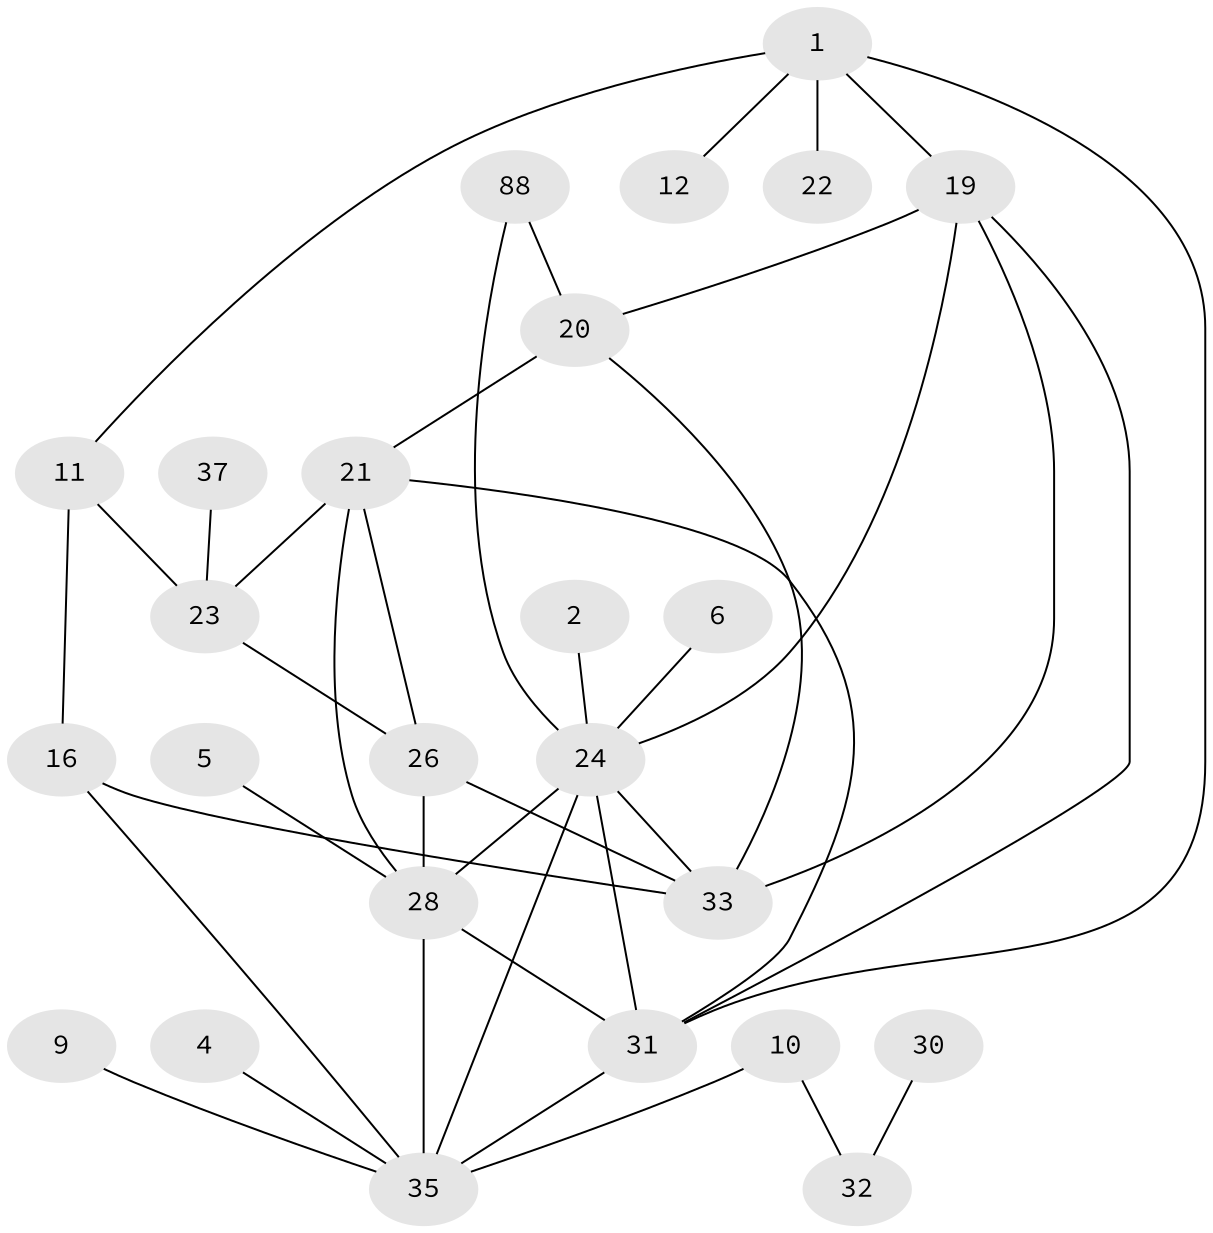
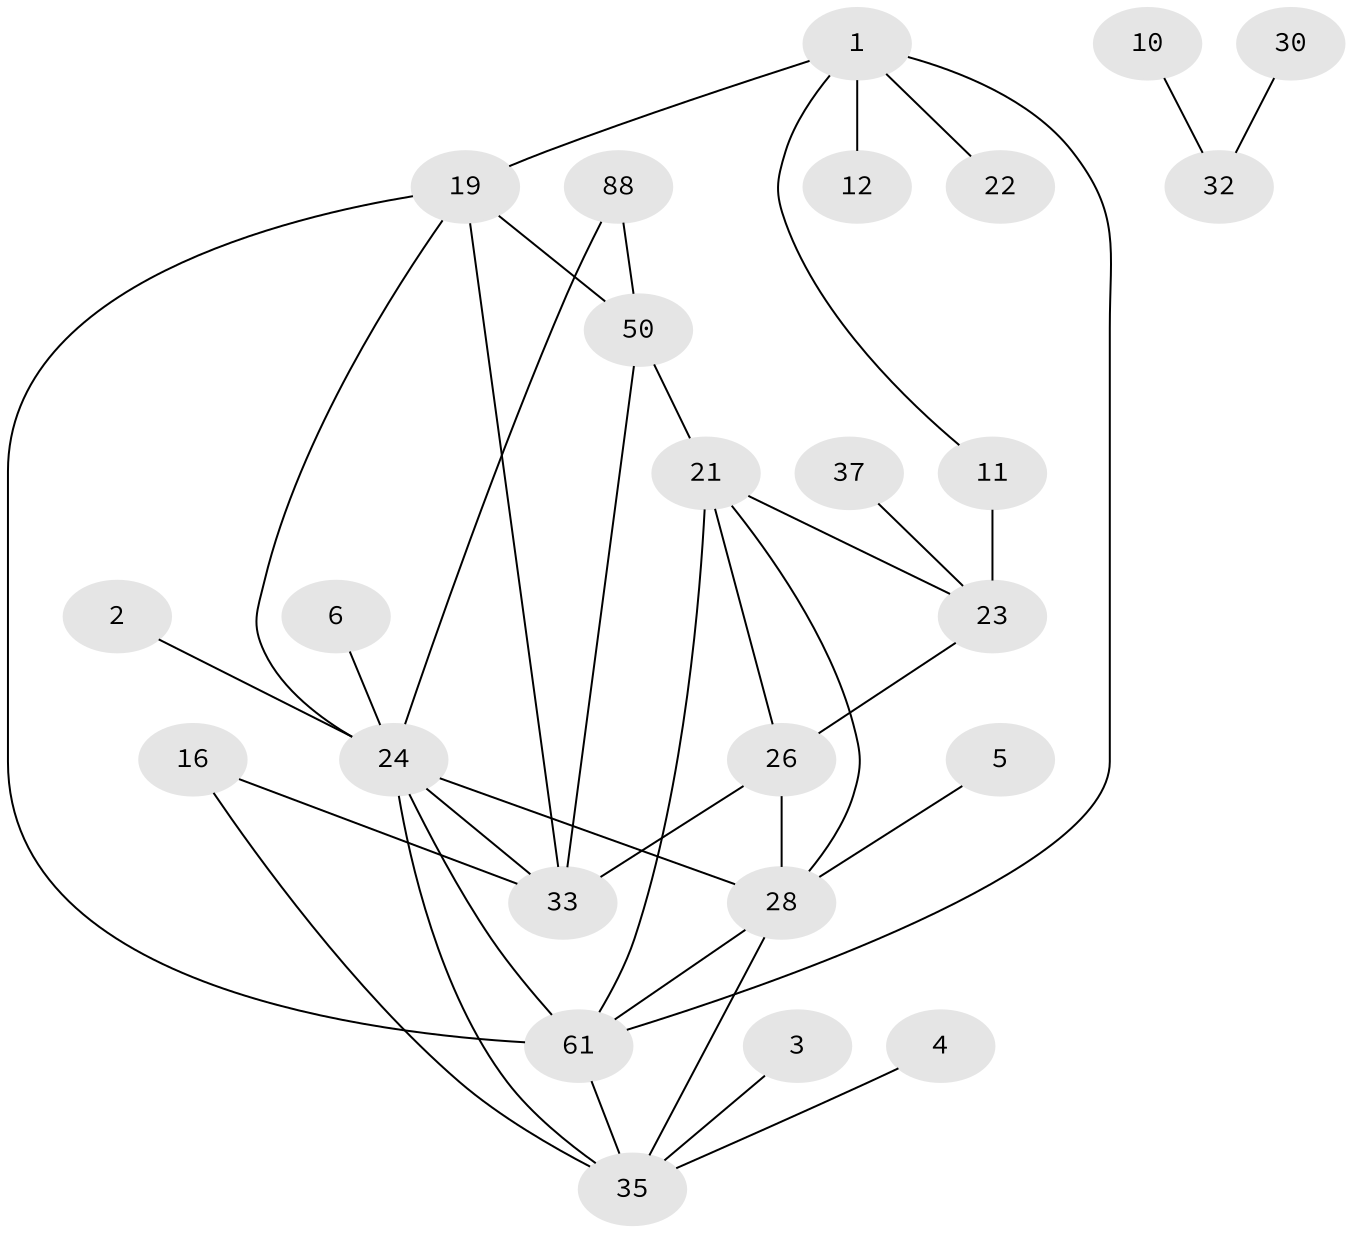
node "20": label "20" -> "50"
edge "11" -- "16": removed
node "9": label "9" -> "3"
node "31": label "31" -> "61"
edge "10" -- "35": removed
